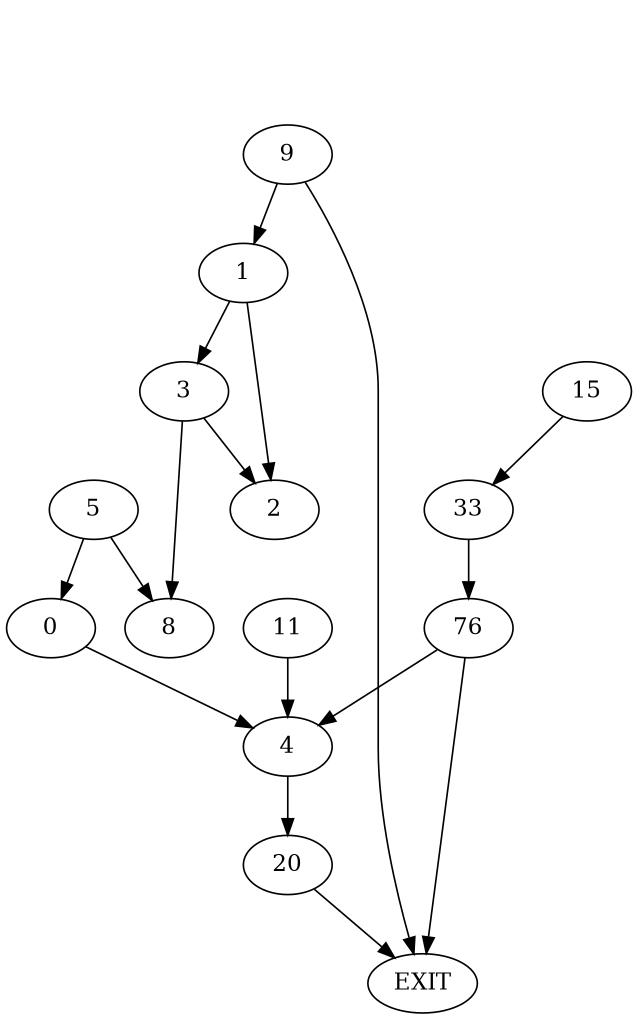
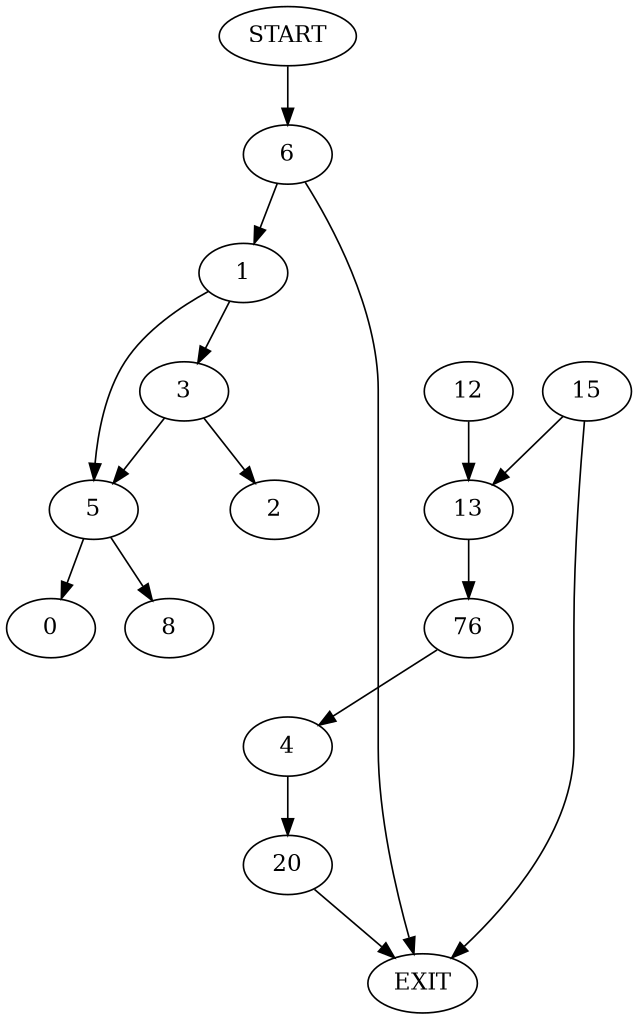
node "START": added
node "9": label "9" -> "6"
edge "1" -> "2": now "1" -> "5"
node "12": added
edge "3" -> "8": now "3" -> "5"
node "33": label "33" -> "13"
node "11": removed
edge "0" -> "4": removed
edge "76" -> "EXIT": now "15" -> "EXIT"
